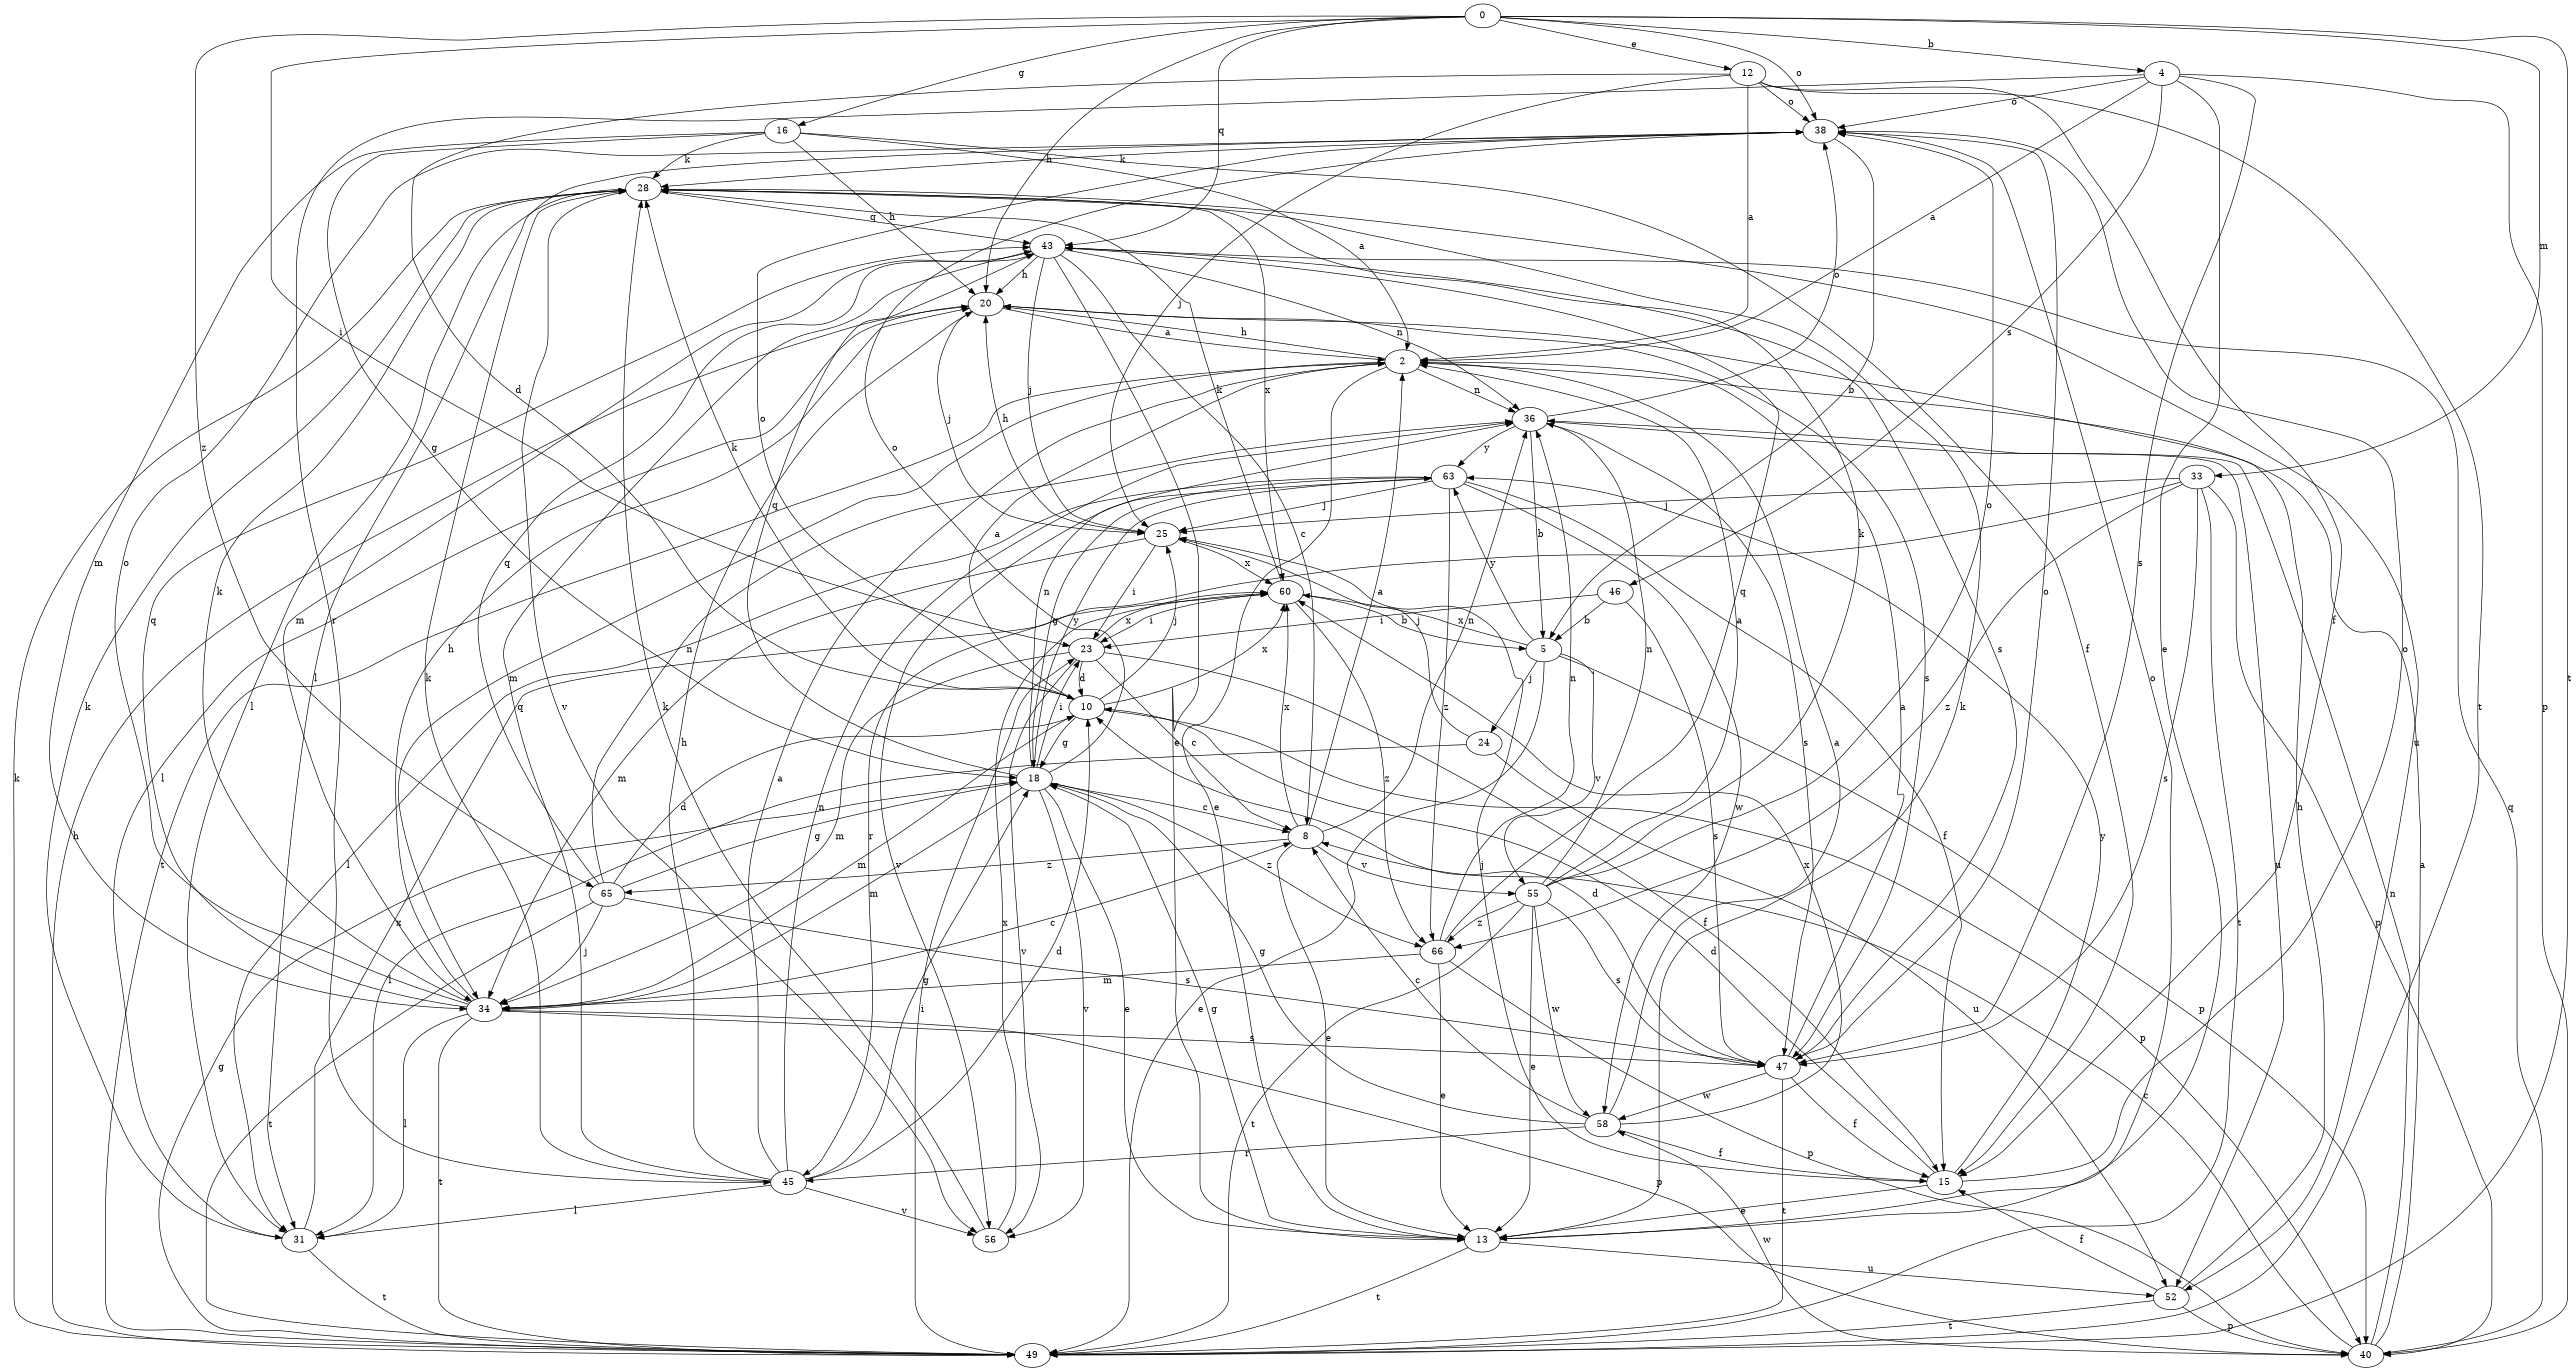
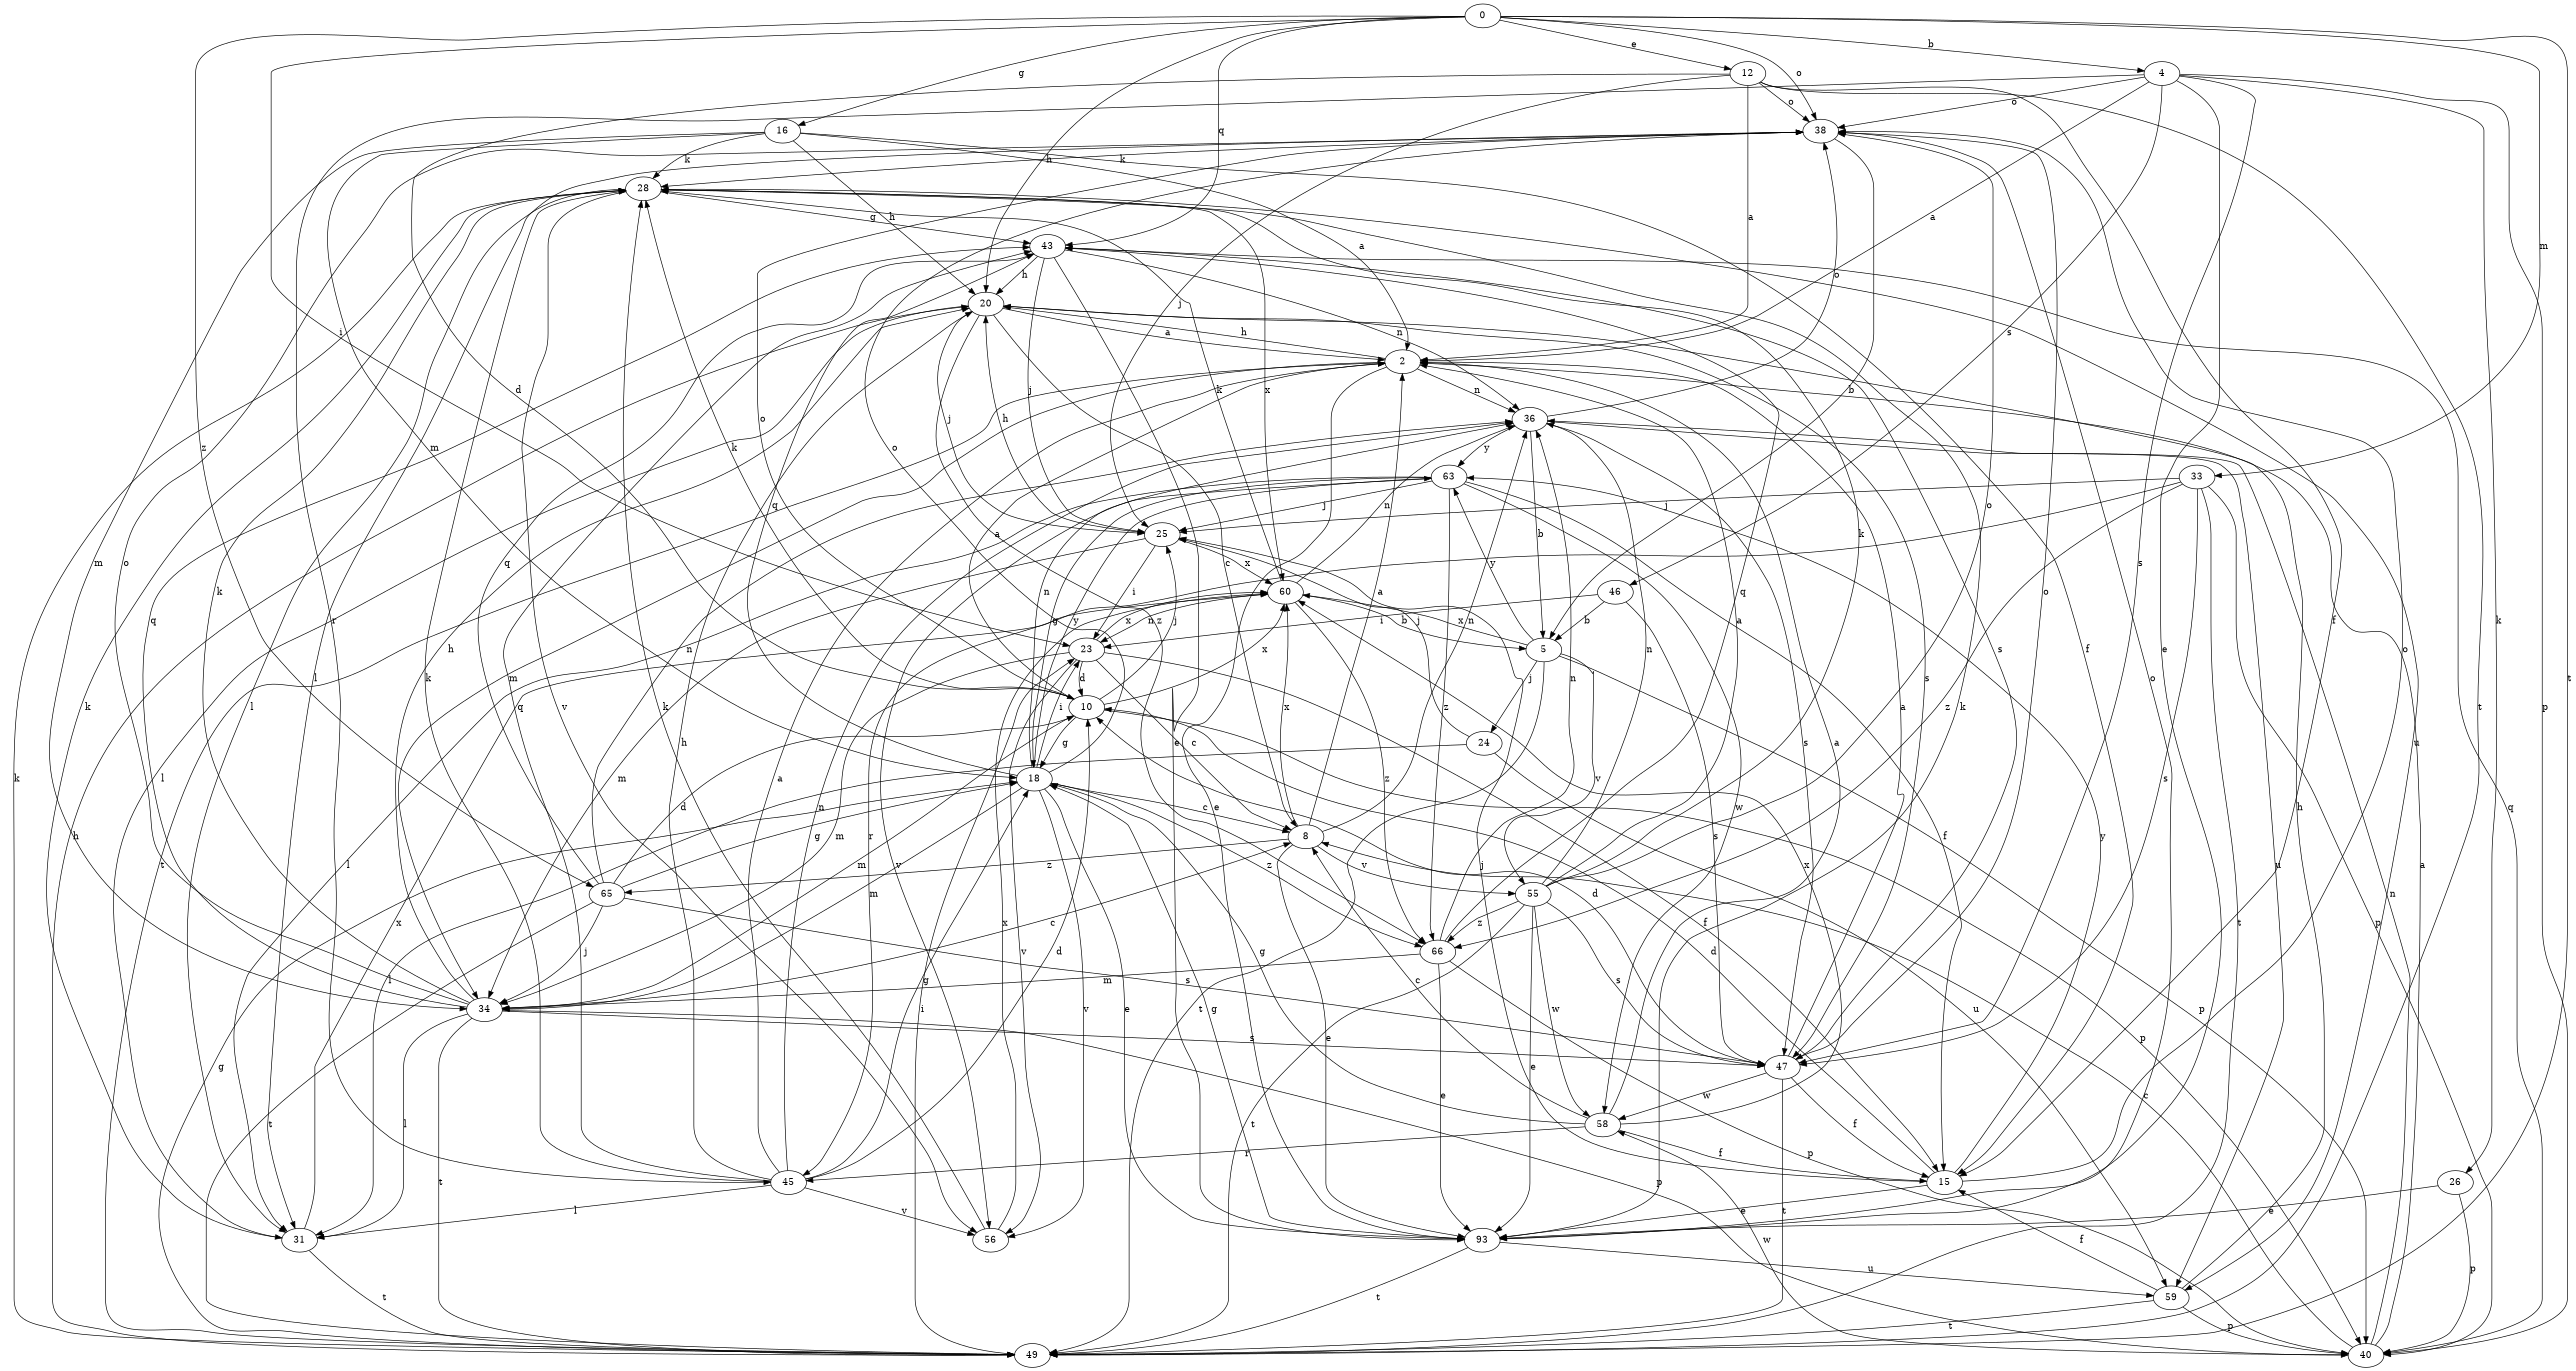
edge "28" -> "43": label "q" -> "g"
edge "16" -> "18": label "g" -> "m"
edge "60" -> "36": added, label "n"
edge "43" -> "8": now "20" -> "8"
edge "43" -> "34": removed, label "m"
edge "60" -> "23": label "i" -> "n"
edge "20" -> "66": added, label "z"
edge "5" -> "49": label "e" -> "t"
node "26": added
node "13": label "13" -> "93"
node "52": label "52" -> "59"
